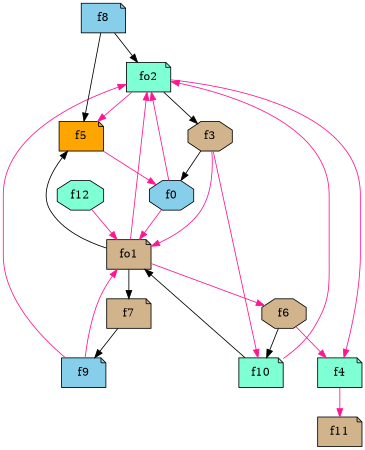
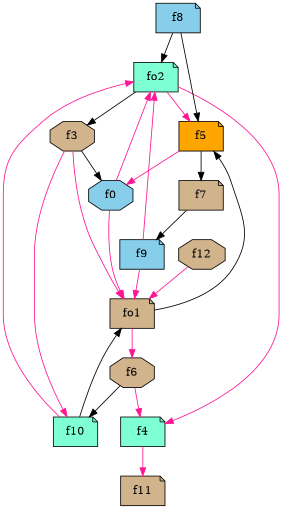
edge "fo1" -> "fo2": removed
node "f12": fillcolor aquamarine -> tan
edge "fo1" -> "f7": now "f5" -> "f7"
